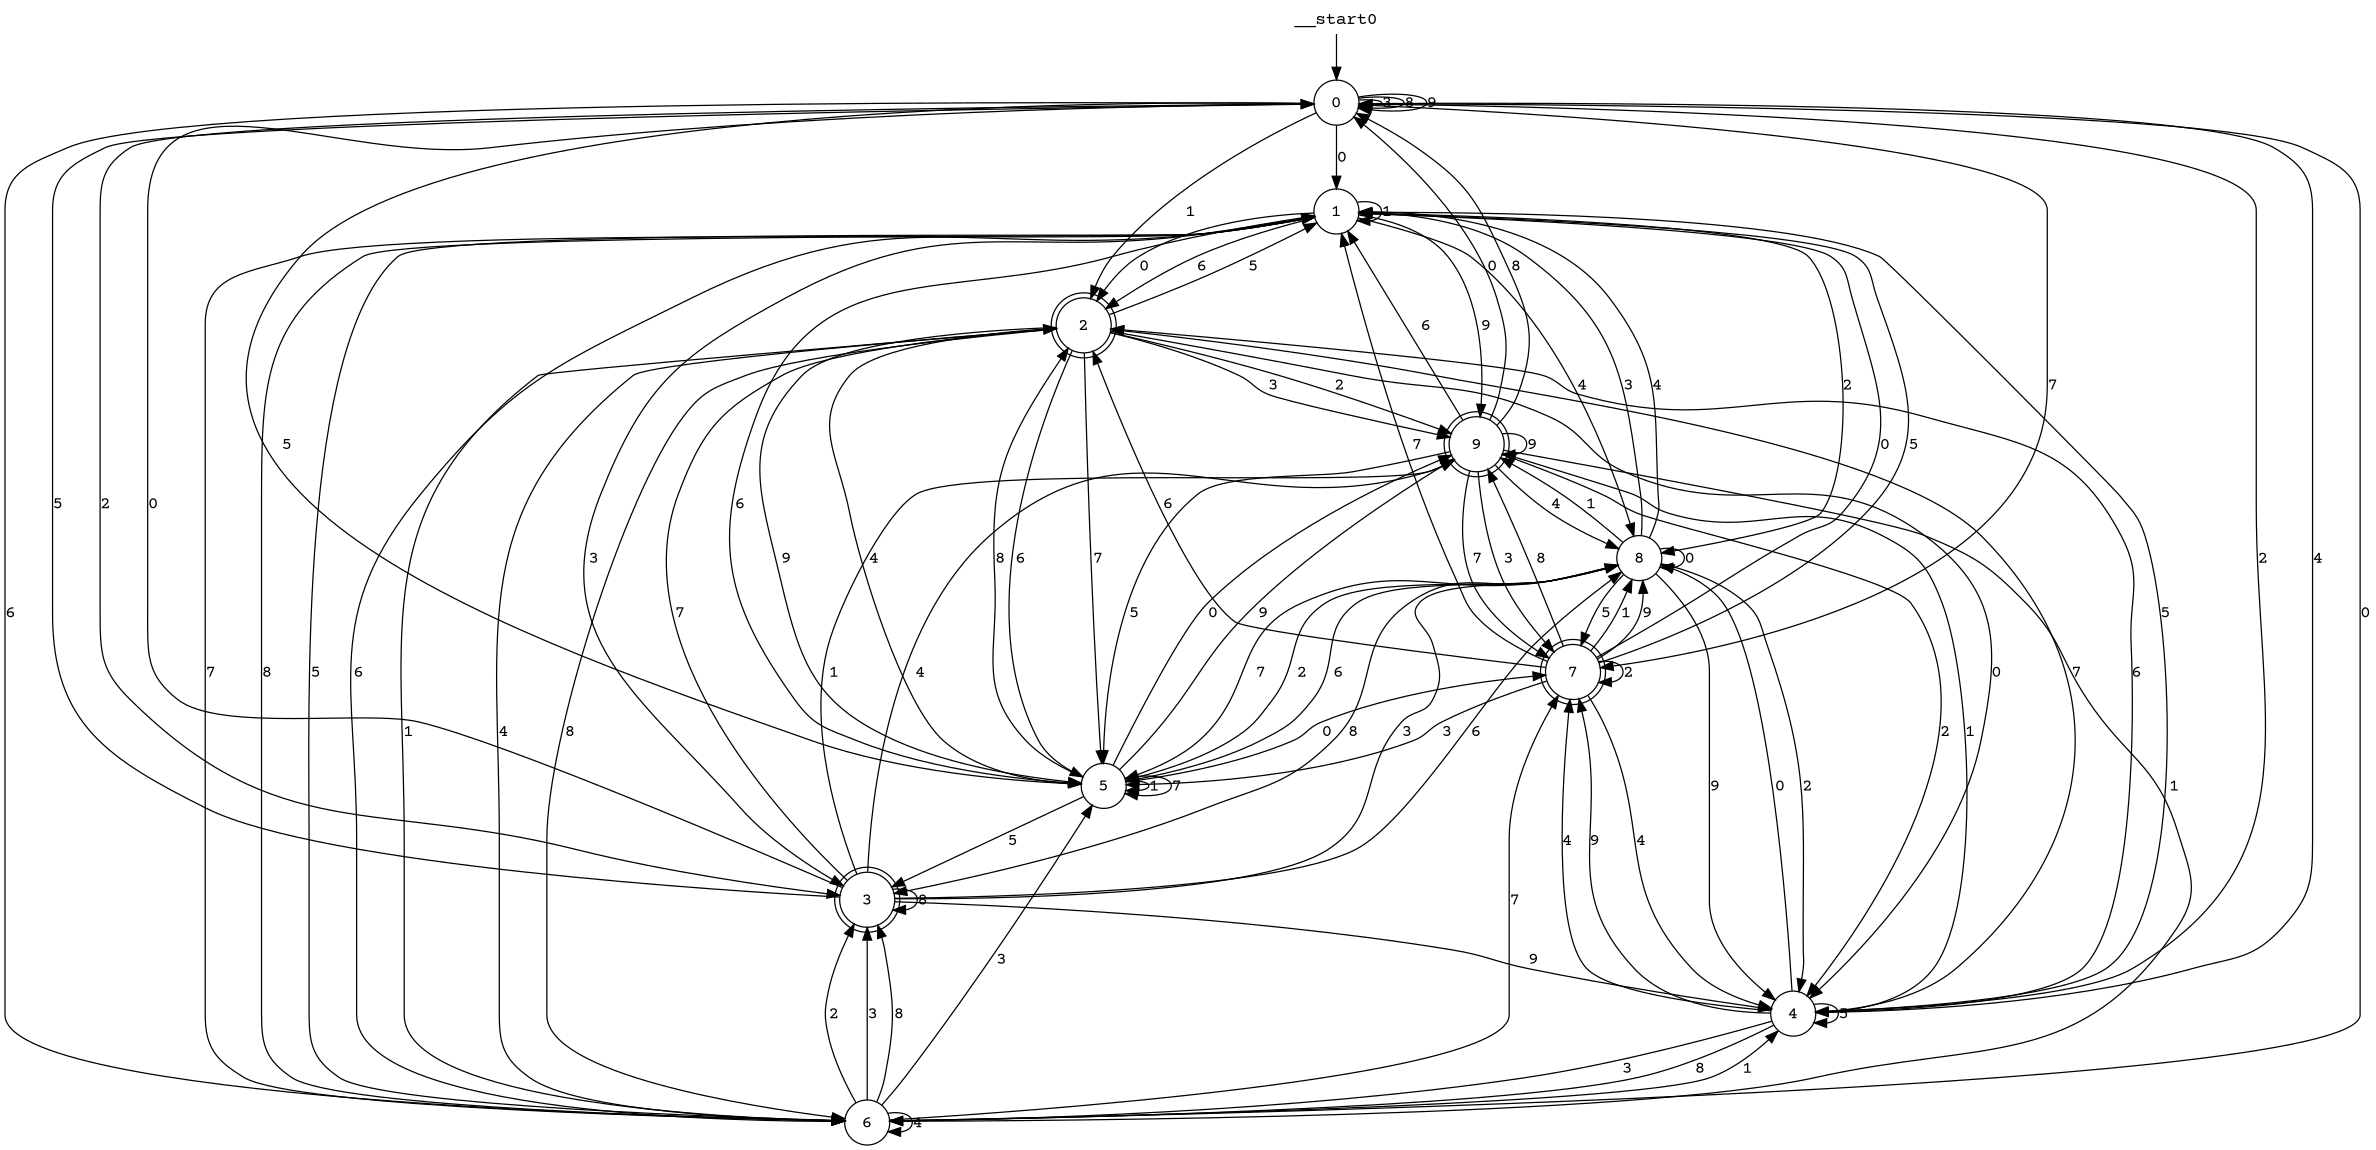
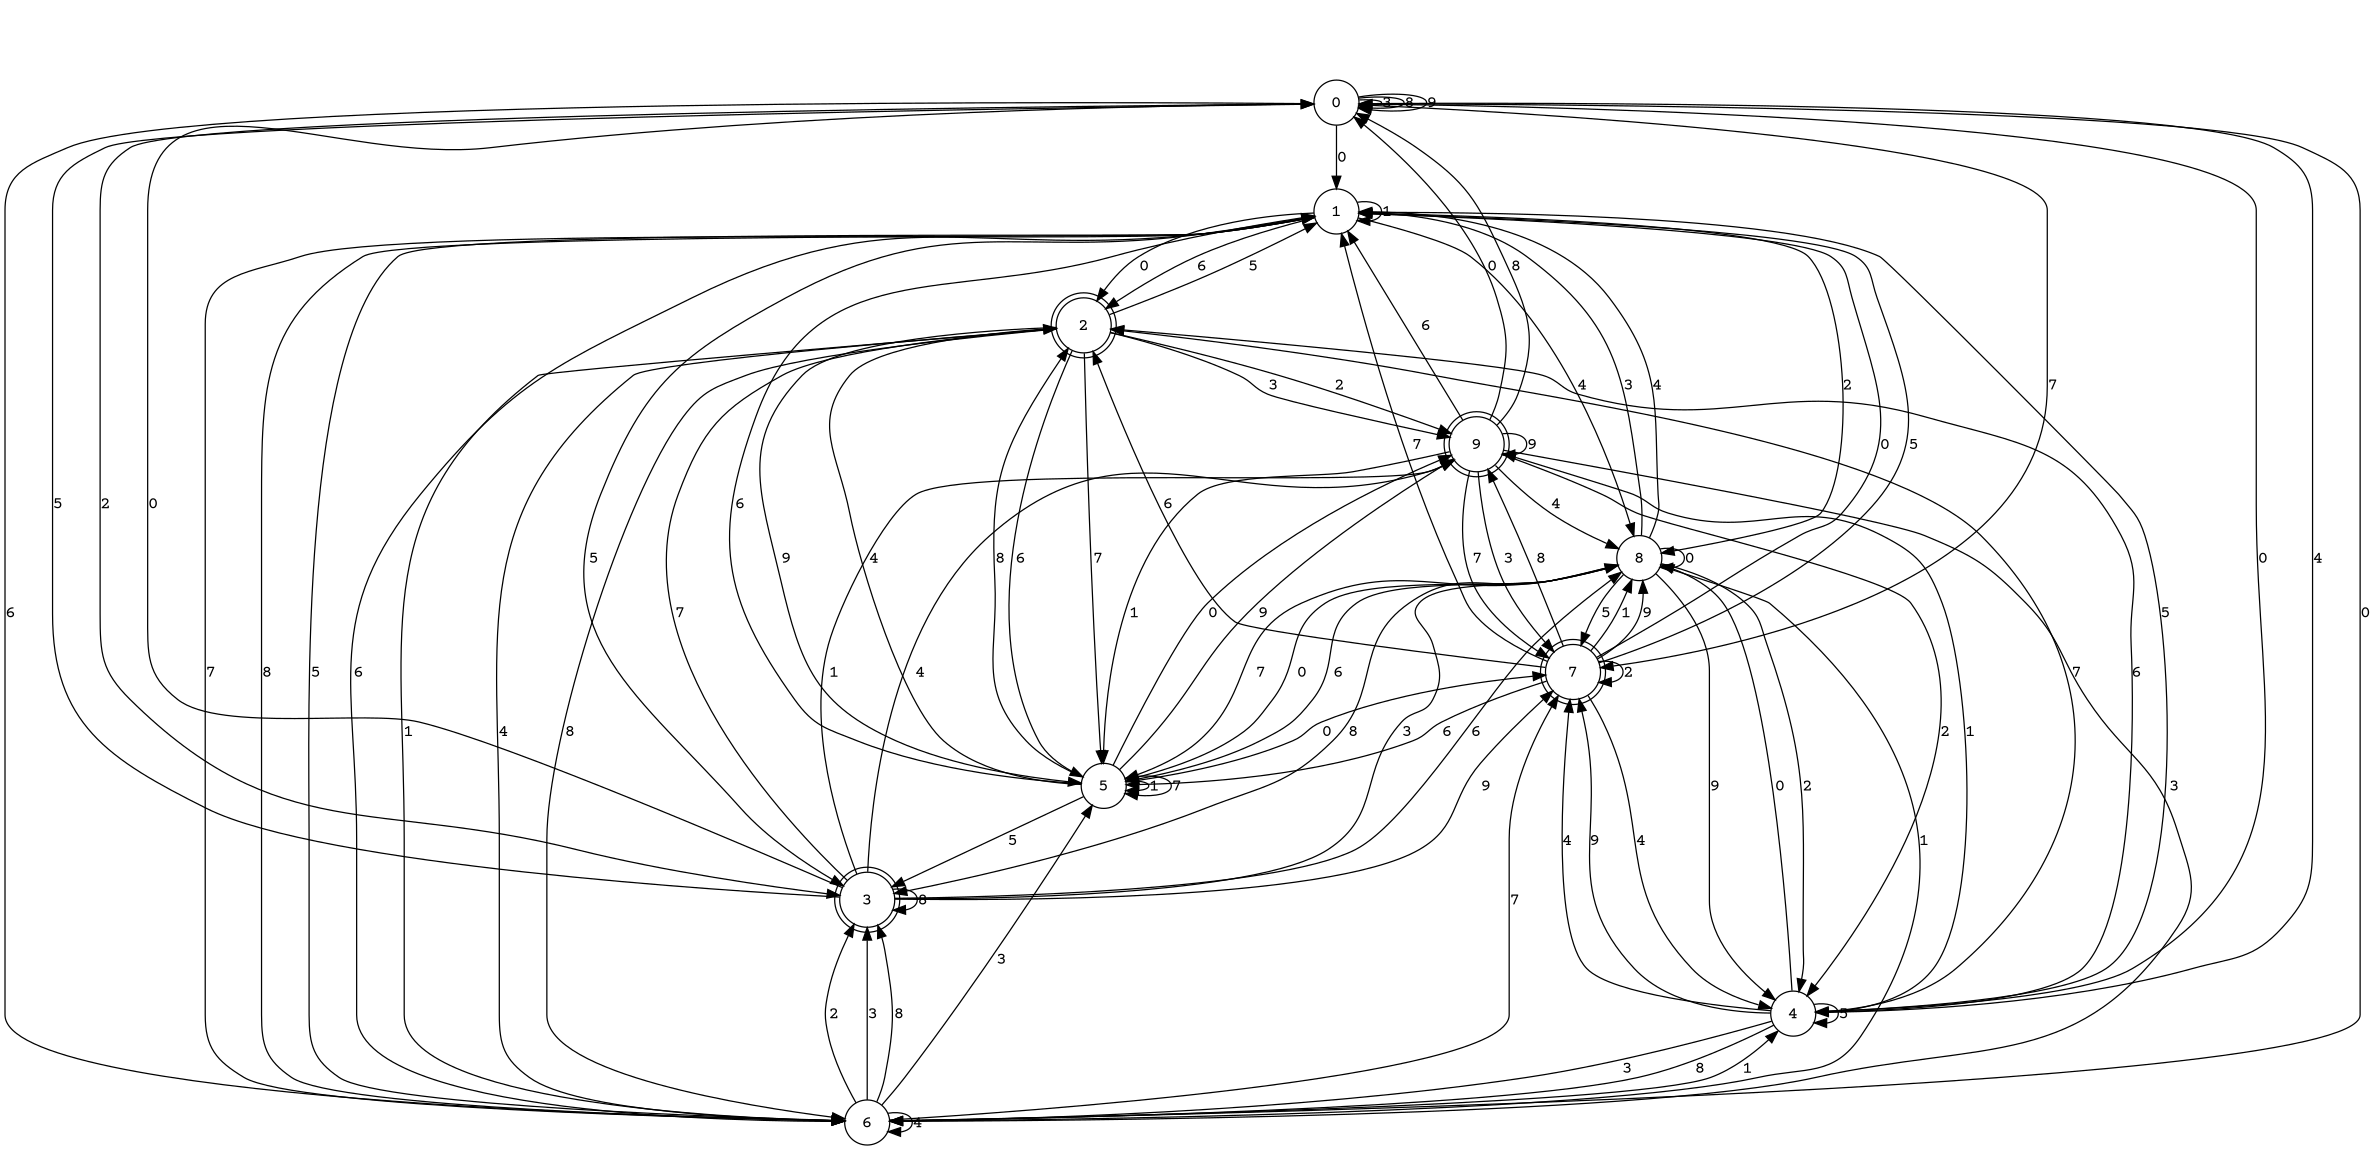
node "__start0": removed
edge "0" -> "2": removed, label "1"
edge "1" -> "9": removed, label "9"
edge "0" -> "5": removed, label "5"
edge "2" -> "4": removed, label "0"
edge "8" -> "9": now "8" -> "6"
edge "1" -> "3": label "3" -> "5"
edge "4" -> "0": label "2" -> "0"
edge "9" -> "5": label "5" -> "1"
edge "5" -> "8": label "2" -> "0"
edge "7" -> "5": label "3" -> "6"
edge "9" -> "6": label "1" -> "3"
edge "3" -> "4": now "3" -> "7"
